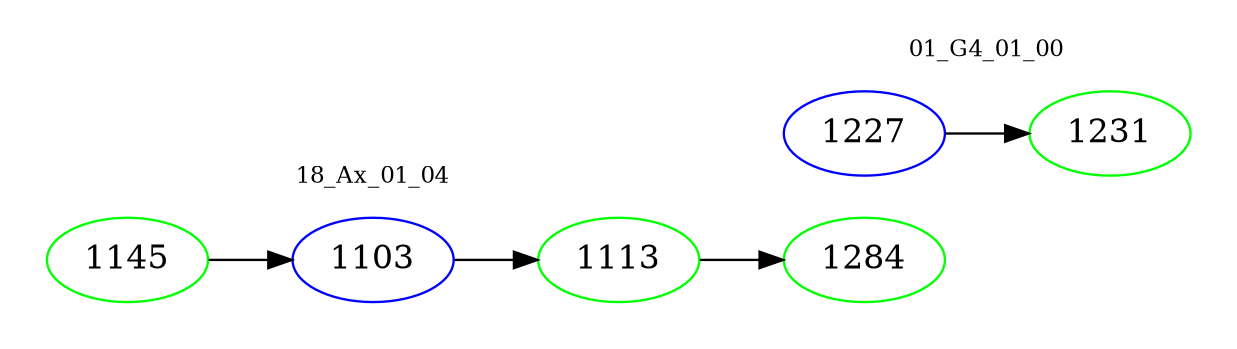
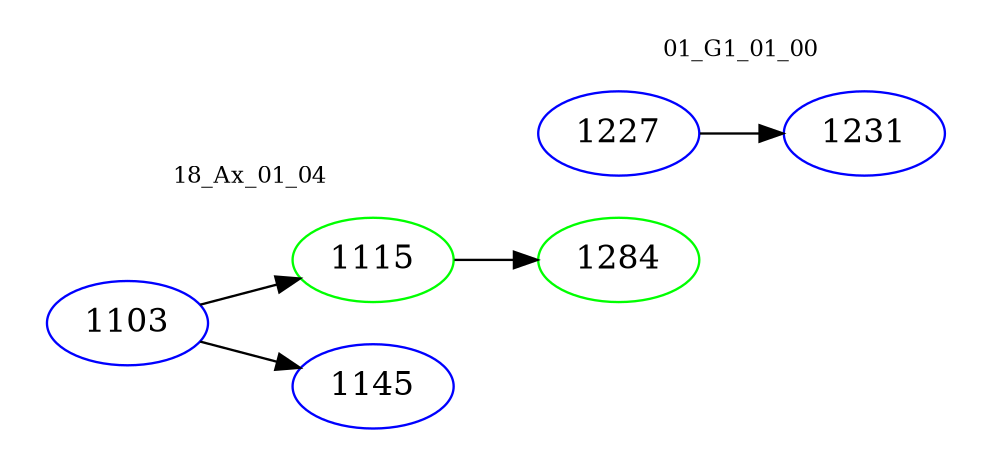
cluster "01_G4_01_00": label "01_G4_01_00" -> "01_G1_01_00"
node "1231": color green -> blue
node "1145": color green -> blue
edge "1145" -> "1103": reversed
node "1113": label "1113" -> "1115"
